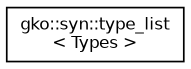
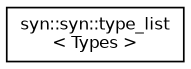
node "gko::syn::type_list < Types >": label "gko::syn::type_list < Types >" -> "syn::syn::type_list < Types >"
